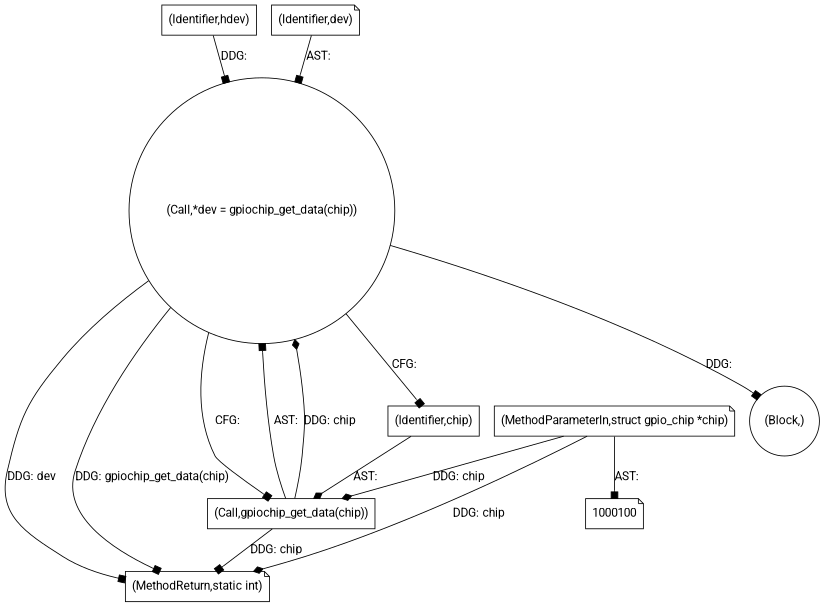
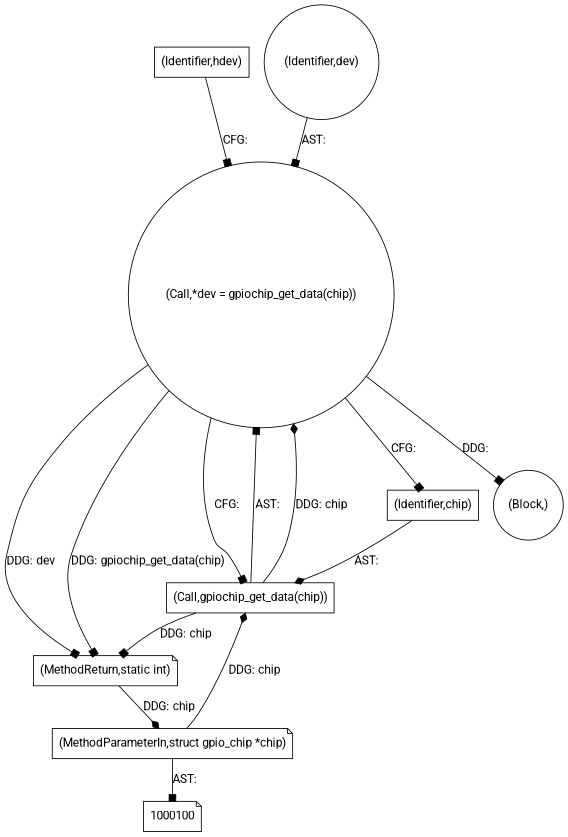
node "(Identifier,dev)": shape note -> circle
edge "(Identifier,hdev)" -> "(Call,*dev = gpiochip_get_data(chip))": label "DDG: " -> "CFG: "
edge "(MethodParameterIn,struct gpio_chip *chip)" -> "(MethodReturn,static int)": reversed
